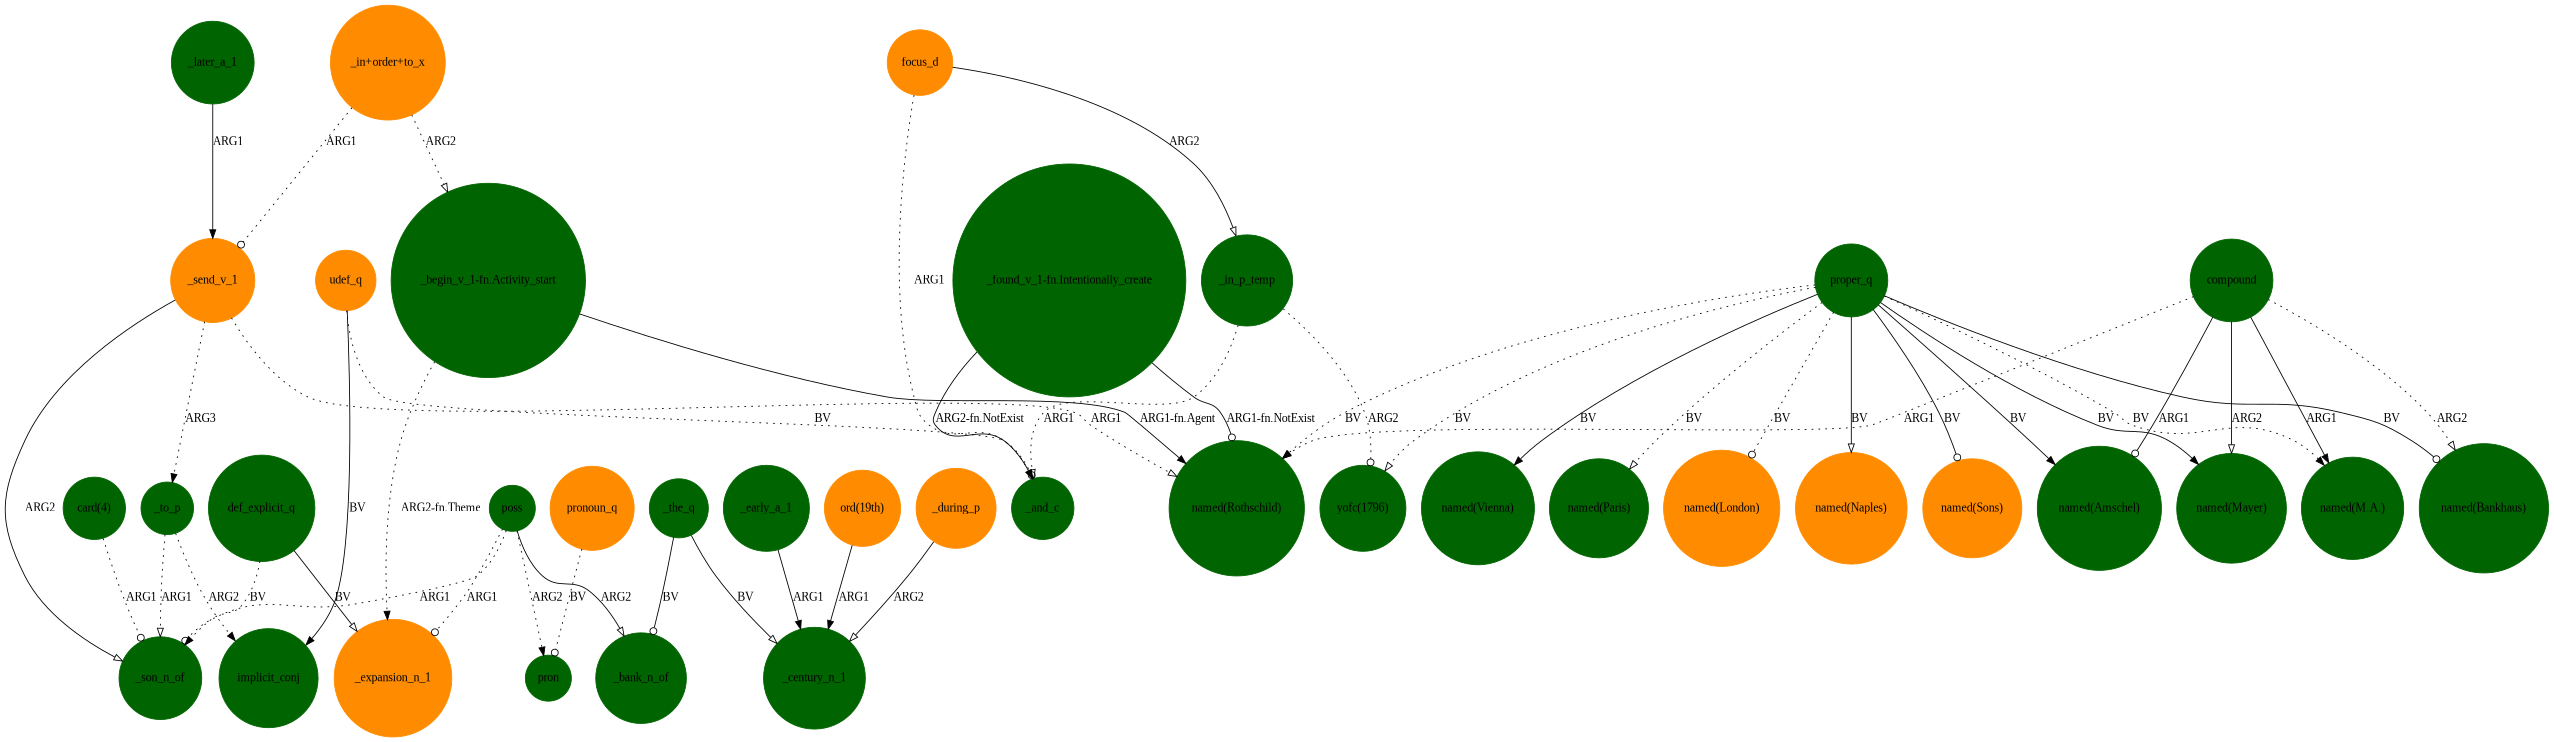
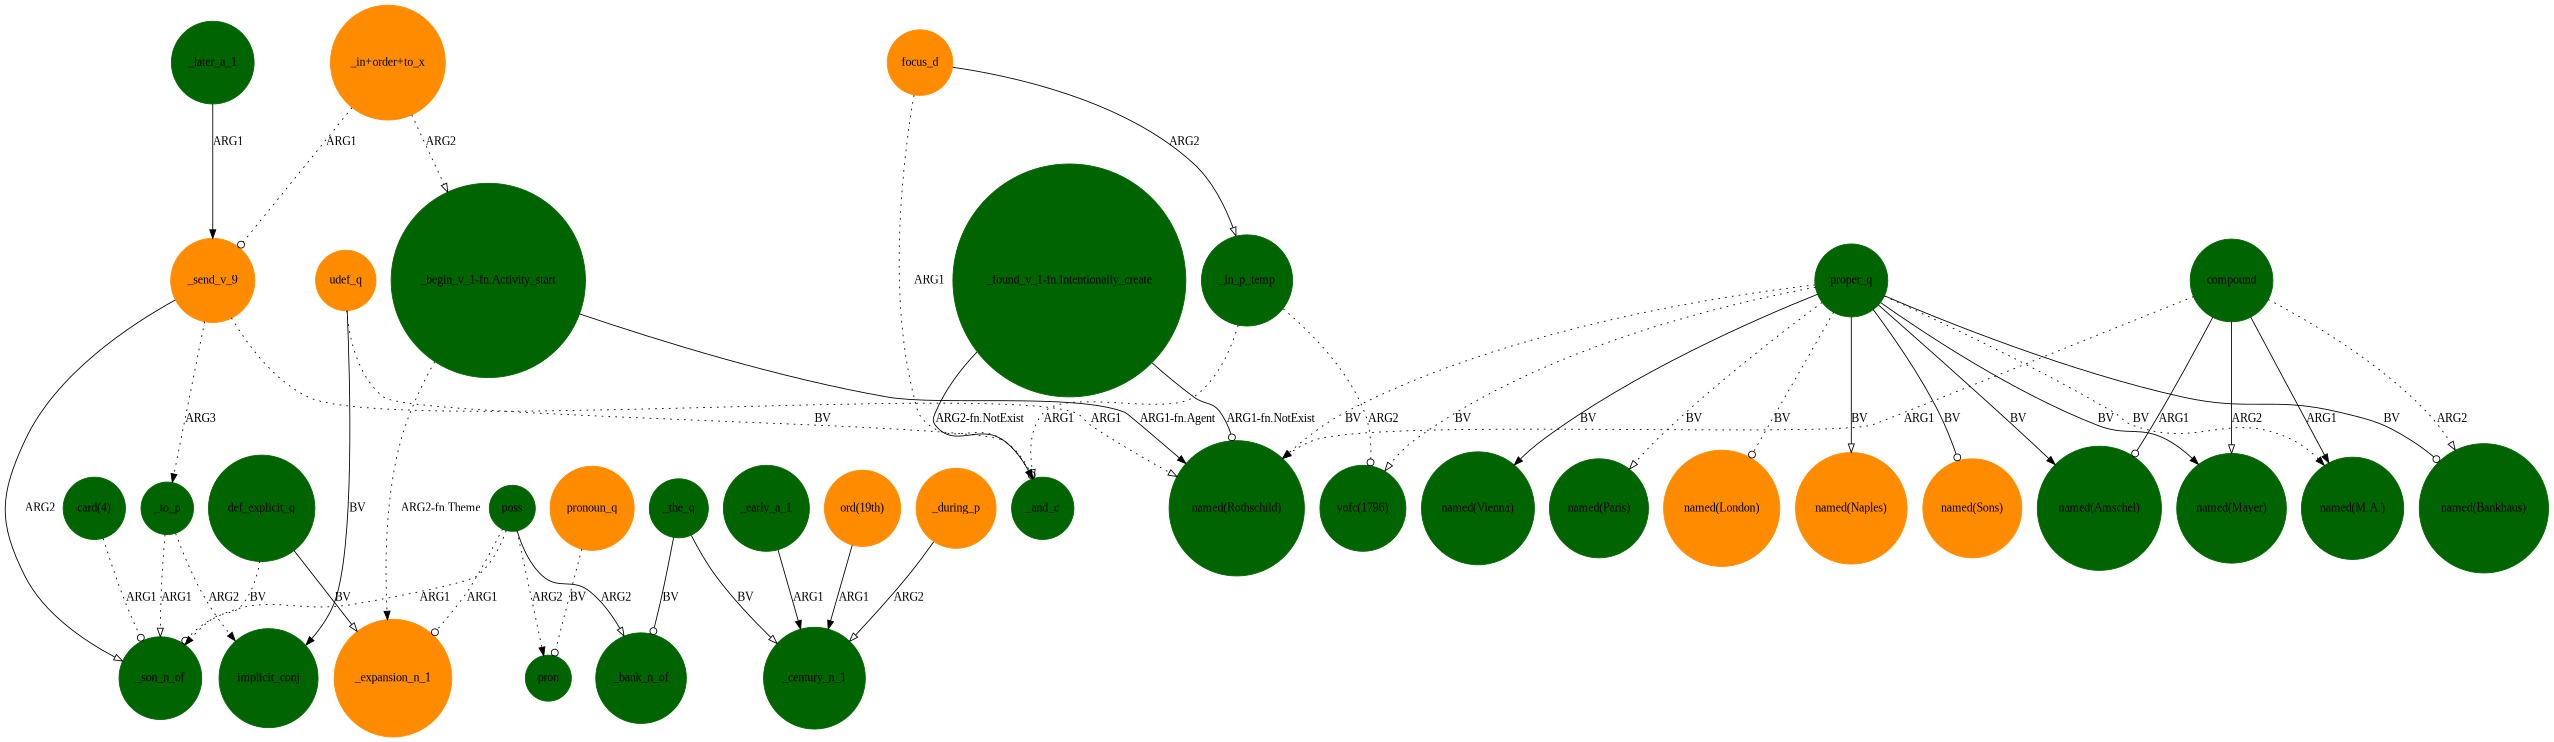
node "_send_v_1": label "_send_v_1" -> "_send_v_9"
